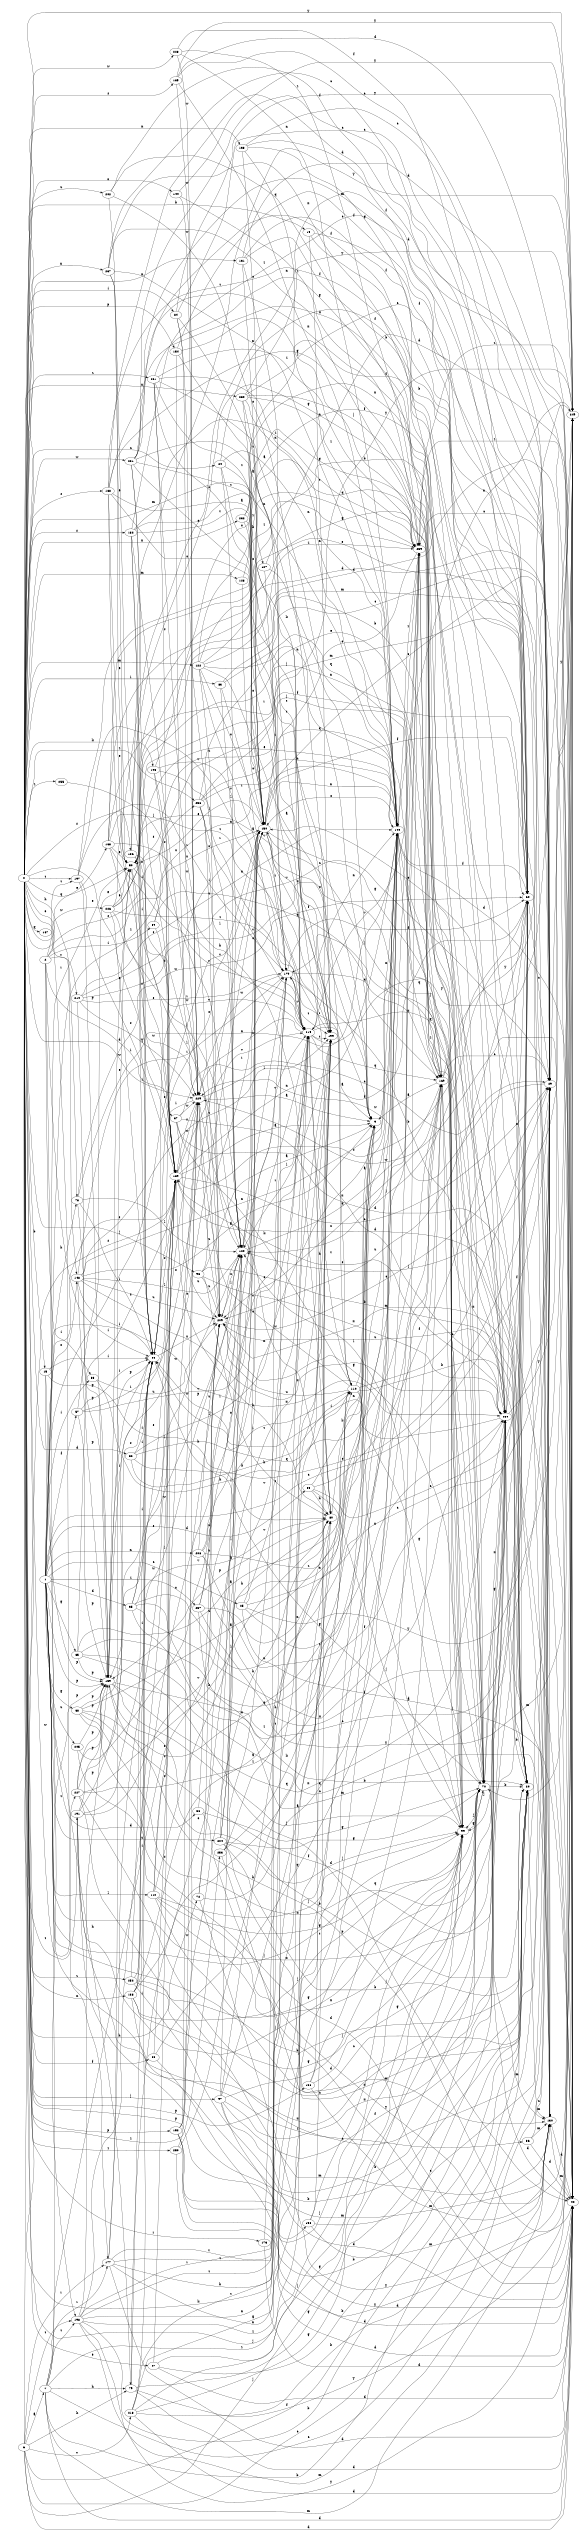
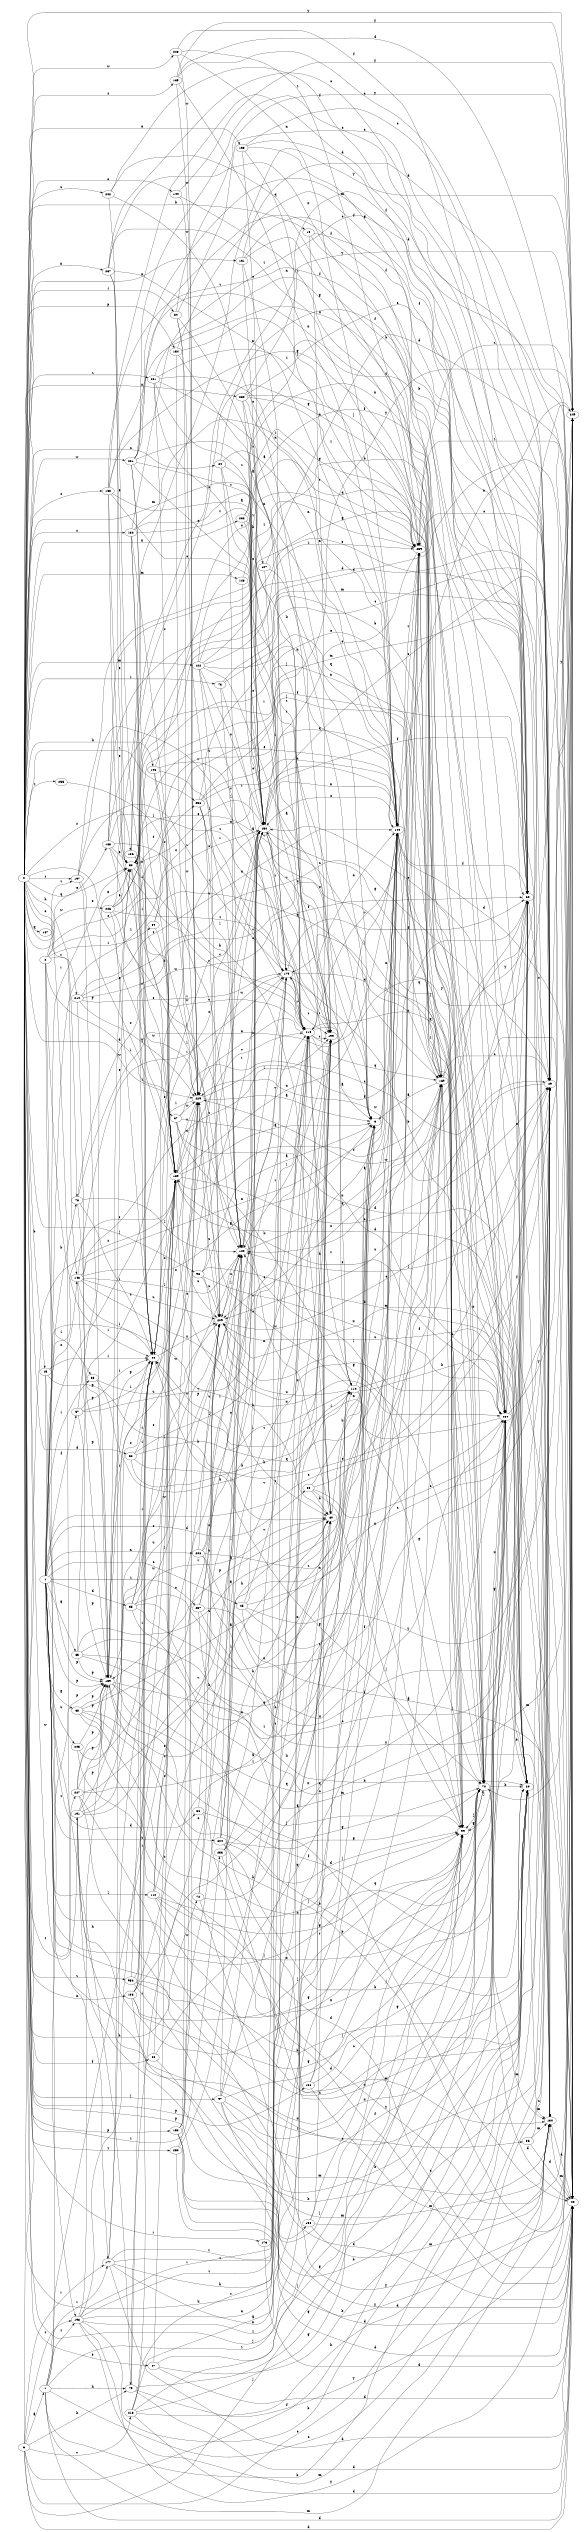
node "83": label "83" -> "73"
edge "251" -> "209": now "191" -> "209"
node "252": label "252" -> "952"
